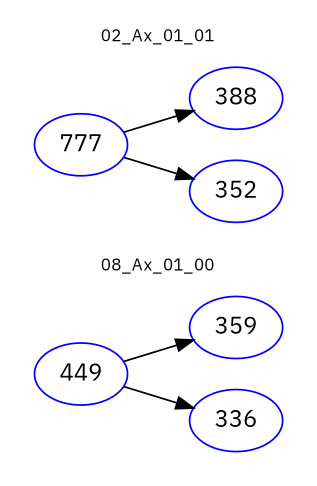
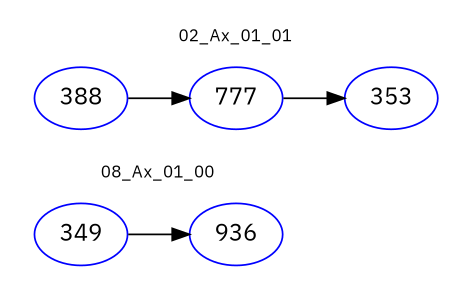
edge "777" -> "388": reversed
node "352": label "352" -> "353"
node "359": removed
node "449": label "449" -> "349"
node "336": label "336" -> "936"
